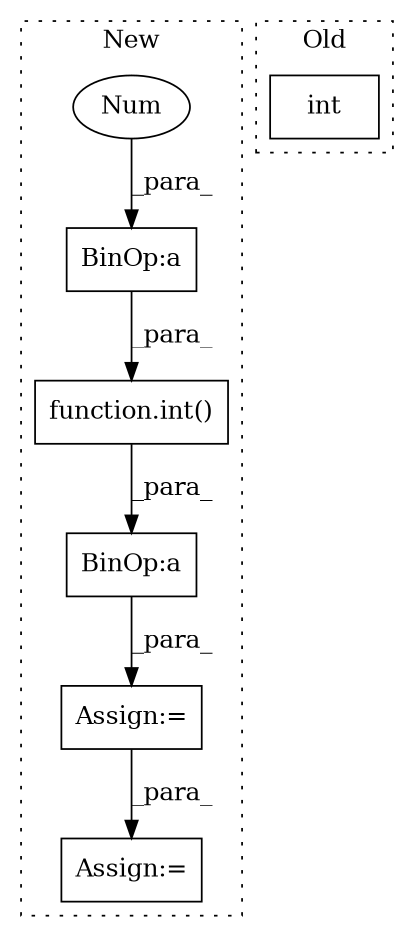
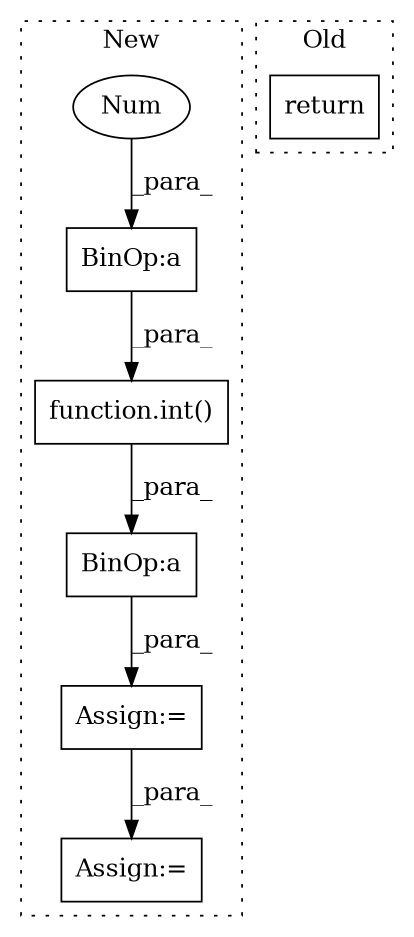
node "int": label "int" -> "return"
